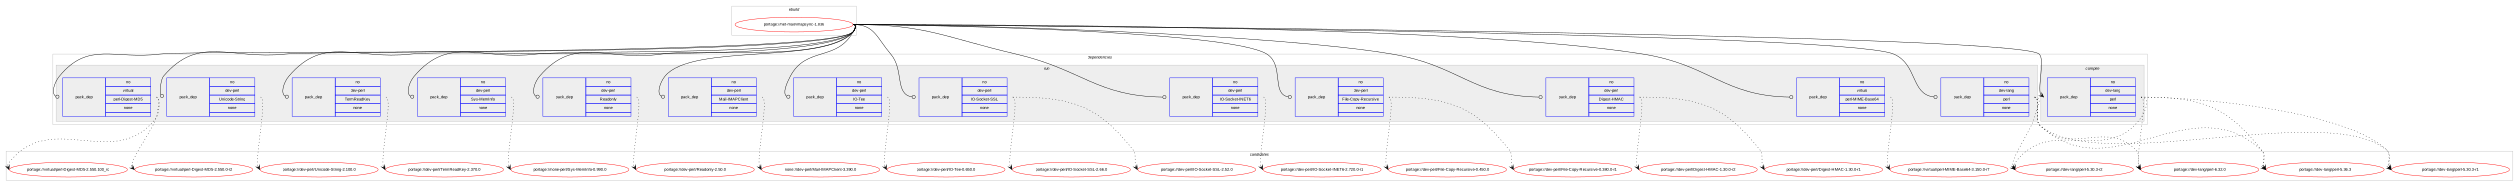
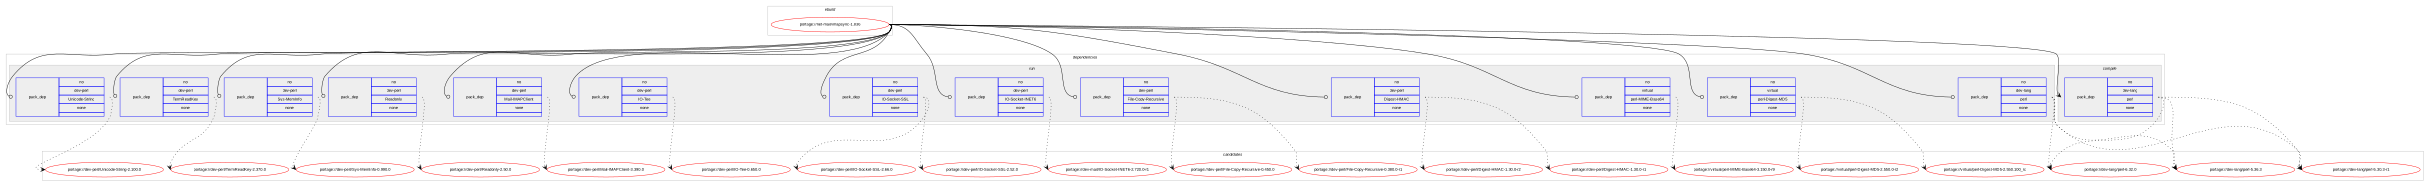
node "portage://none-perl/Sys-MemInfo-0.990.0": label "portage://none-perl/Sys-MemInfo-0.990.0" -> "portage://dev-perl/Sys-MemInfo-0.990.0"
node "none://dev-perl/Mail-IMAPClient-3.390.0": label "none://dev-perl/Mail-IMAPClient-3.390.0" -> "portage://dev-perl/Mail-IMAPClient-3.390.0"
node "portage://dev-perl/IO-Socket-INET6-2.720.0-r1": label "portage://dev-perl/IO-Socket-INET6-2.720.0-r1" -> "portage://dev-mail/IO-Socket-INET6-2.720.0-r1"
node "portage://virtual/perl-MIME-Base64-3.150.0-r7": label "portage://virtual/perl-MIME-Base64-3.150.0-r7" -> "portage://virtual/perl-MIME-Base64-3.150.0-r9"
node "portage://dev-lang/perl-5.30.3-r2": removed
